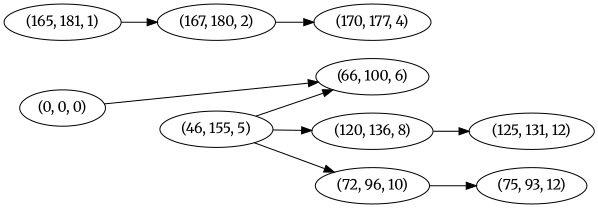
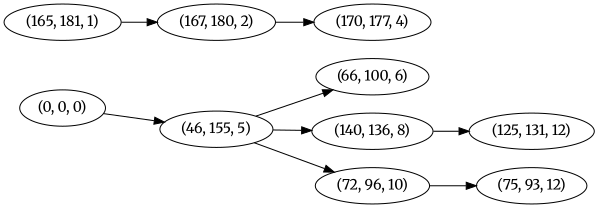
edge "(0, 0, 0)" -> "(66, 100, 6)": now "(0, 0, 0)" -> "(46, 155, 5)"
node "(120, 136, 8)": label "(120, 136, 8)" -> "(140, 136, 8)"
